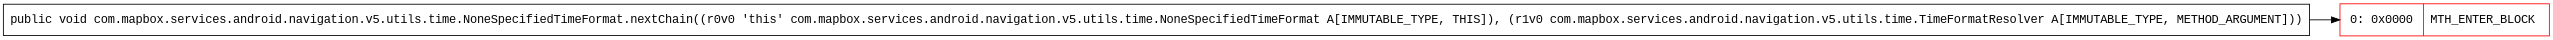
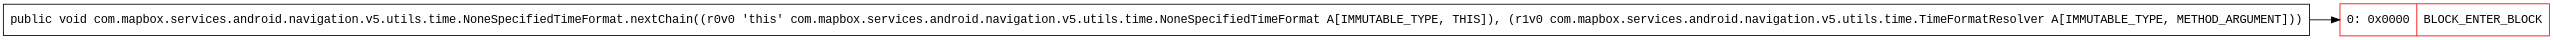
node "0: 0x0000": text "MTH_ENTER_BLOCK" -> "BLOCK_ENTER_BLOCK"
